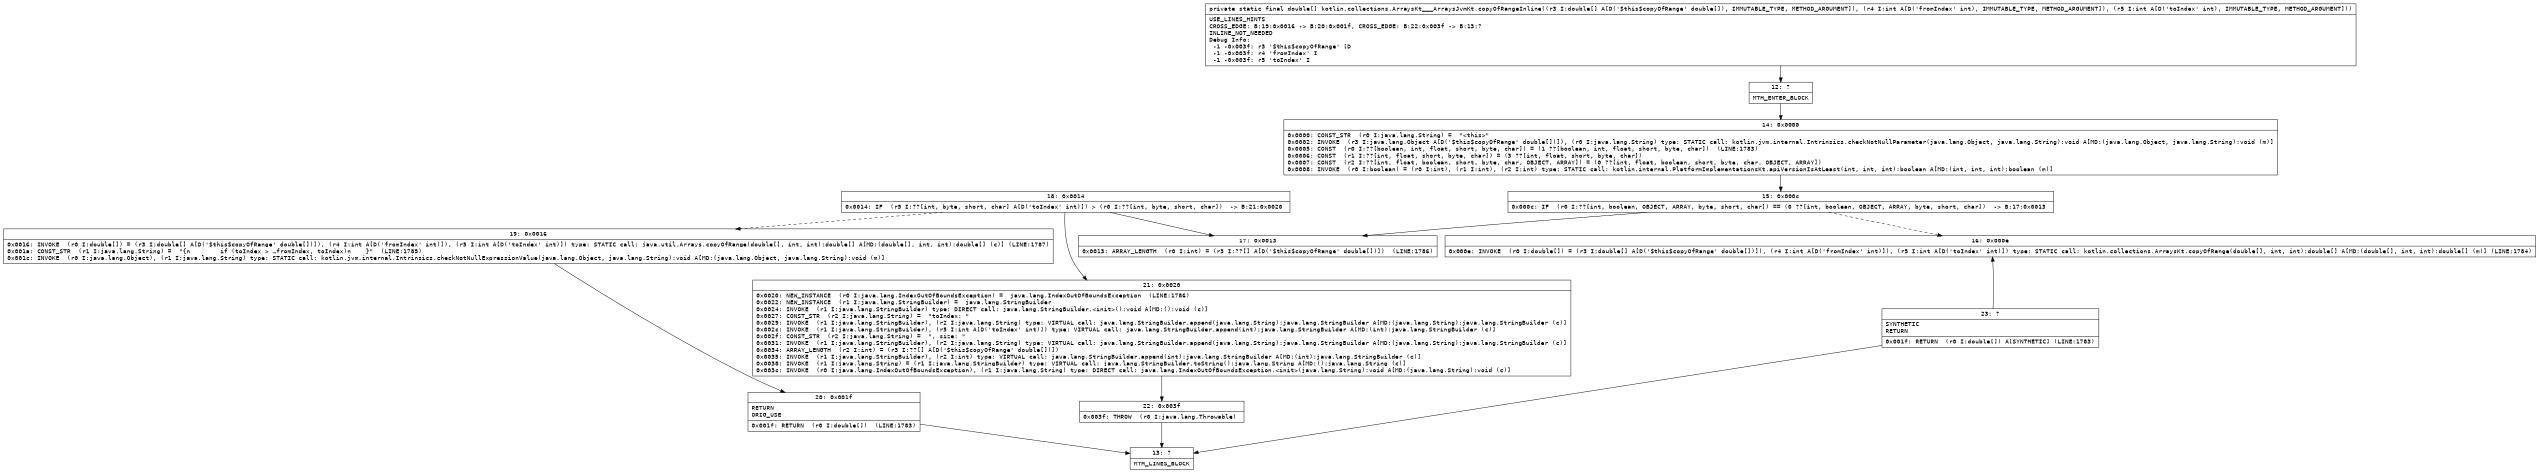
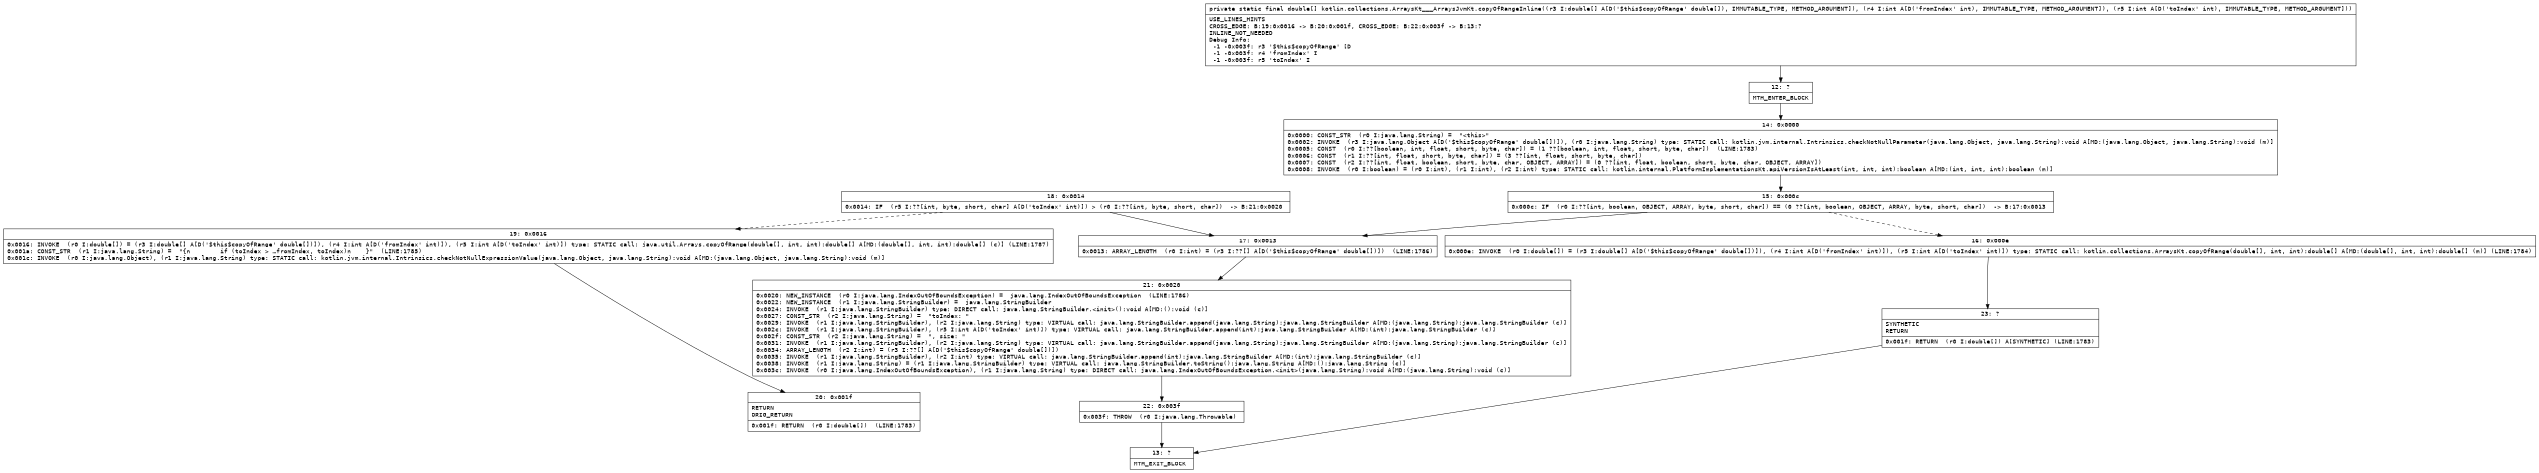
edge "18: 0x0014" -> "21: 0x0020": now "17: 0x0013" -> "21: 0x0020"
edge "23: ?" -> "16: 0x000e": reversed
node "20: 0x001f": text "ORIG_USE" -> "ORIG_RETURN"
edge "20: 0x001f" -> "13: ?": removed
node "13: ?": text "MTH_LINES_BLOCK" -> "MTH_EXIT_BLOCK"
